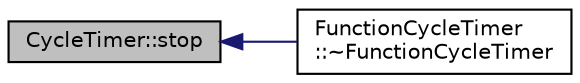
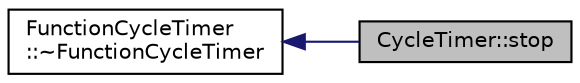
edge "FunctionCycleTimer ::~FunctionCycleTimer" -> "CycleTimer::stop": reversed
